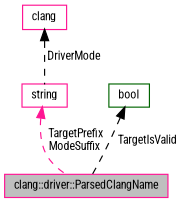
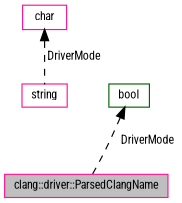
node "clang": label "clang" -> "char"
edge "clang::driver::ParsedClangName" -> "bool": label " TargetIsValid" -> " DriverMode"
edge "clang::driver::ParsedClangName" -> "string": removed, label "TargetPrefix ModeSuffix"
